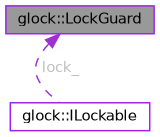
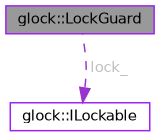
edge "glock::ILockable" -> "glock::LockGuard": reversed
